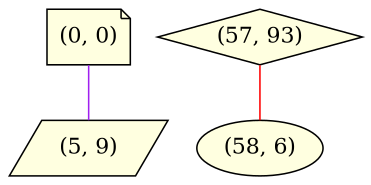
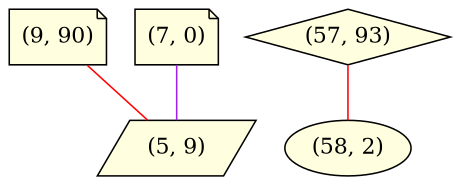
node "(9, 90)": added
node "(0, 0)": label "(0, 0)" -> "(7, 0)"
node "(58, 6)": label "(58, 6)" -> "(58, 2)"
